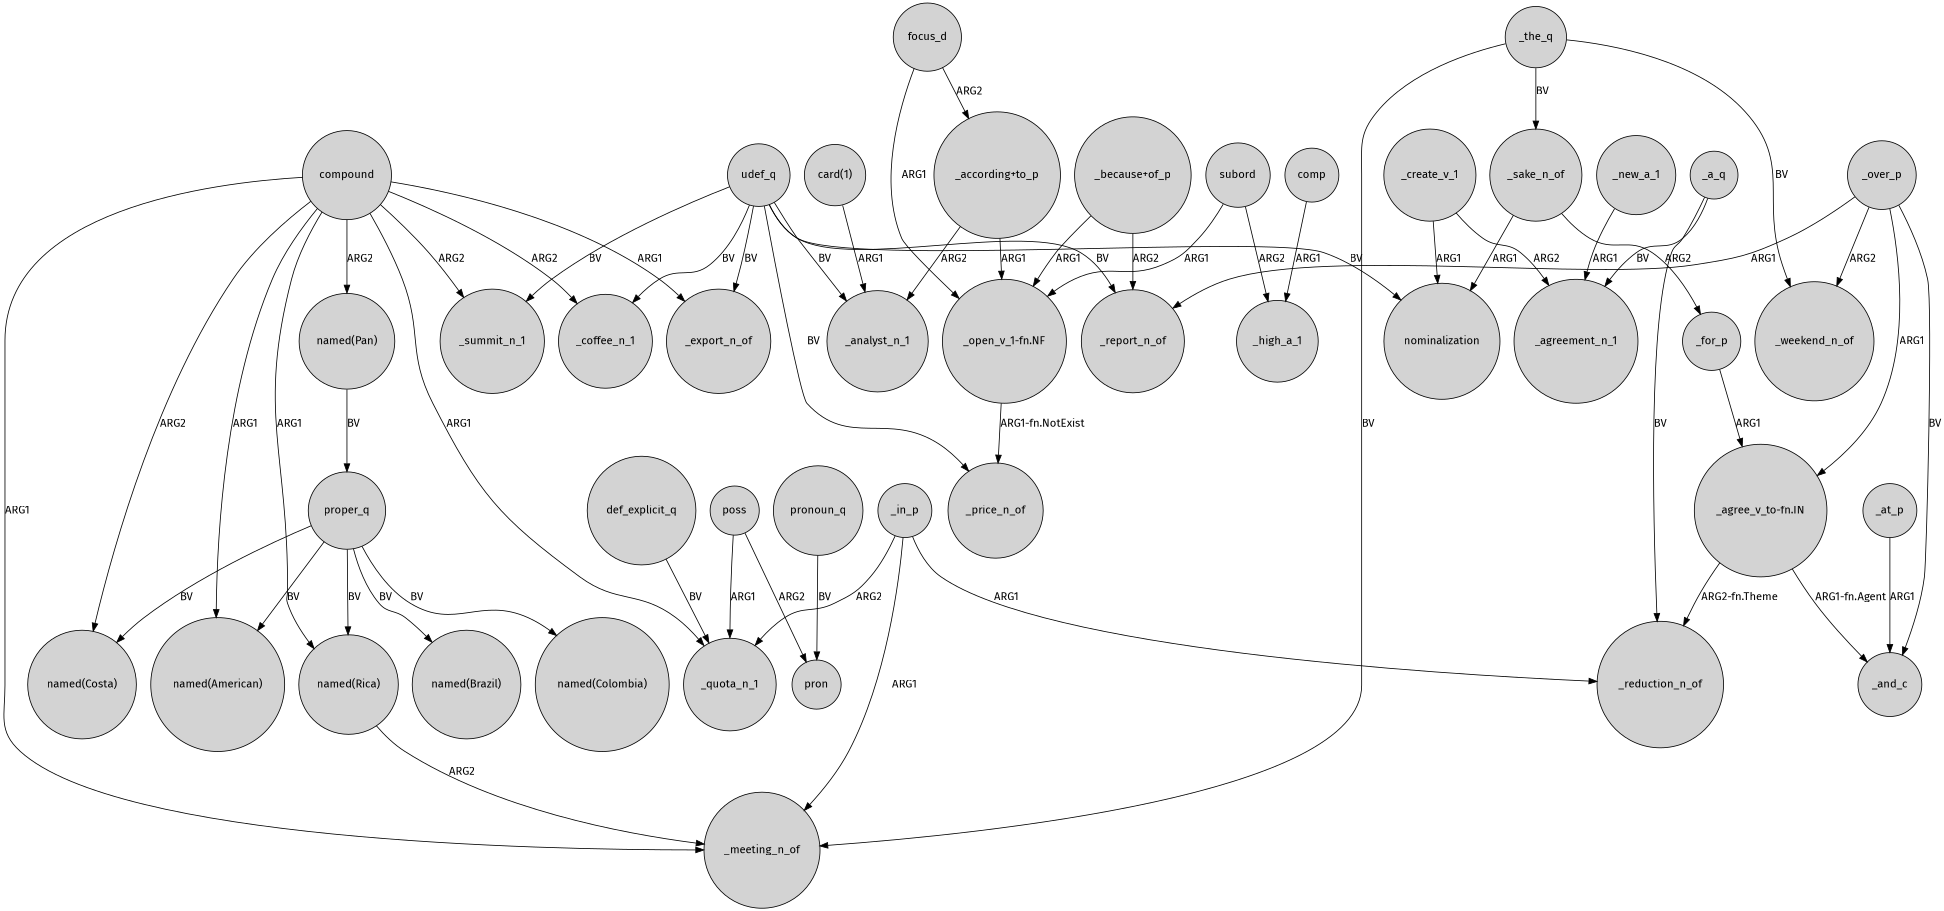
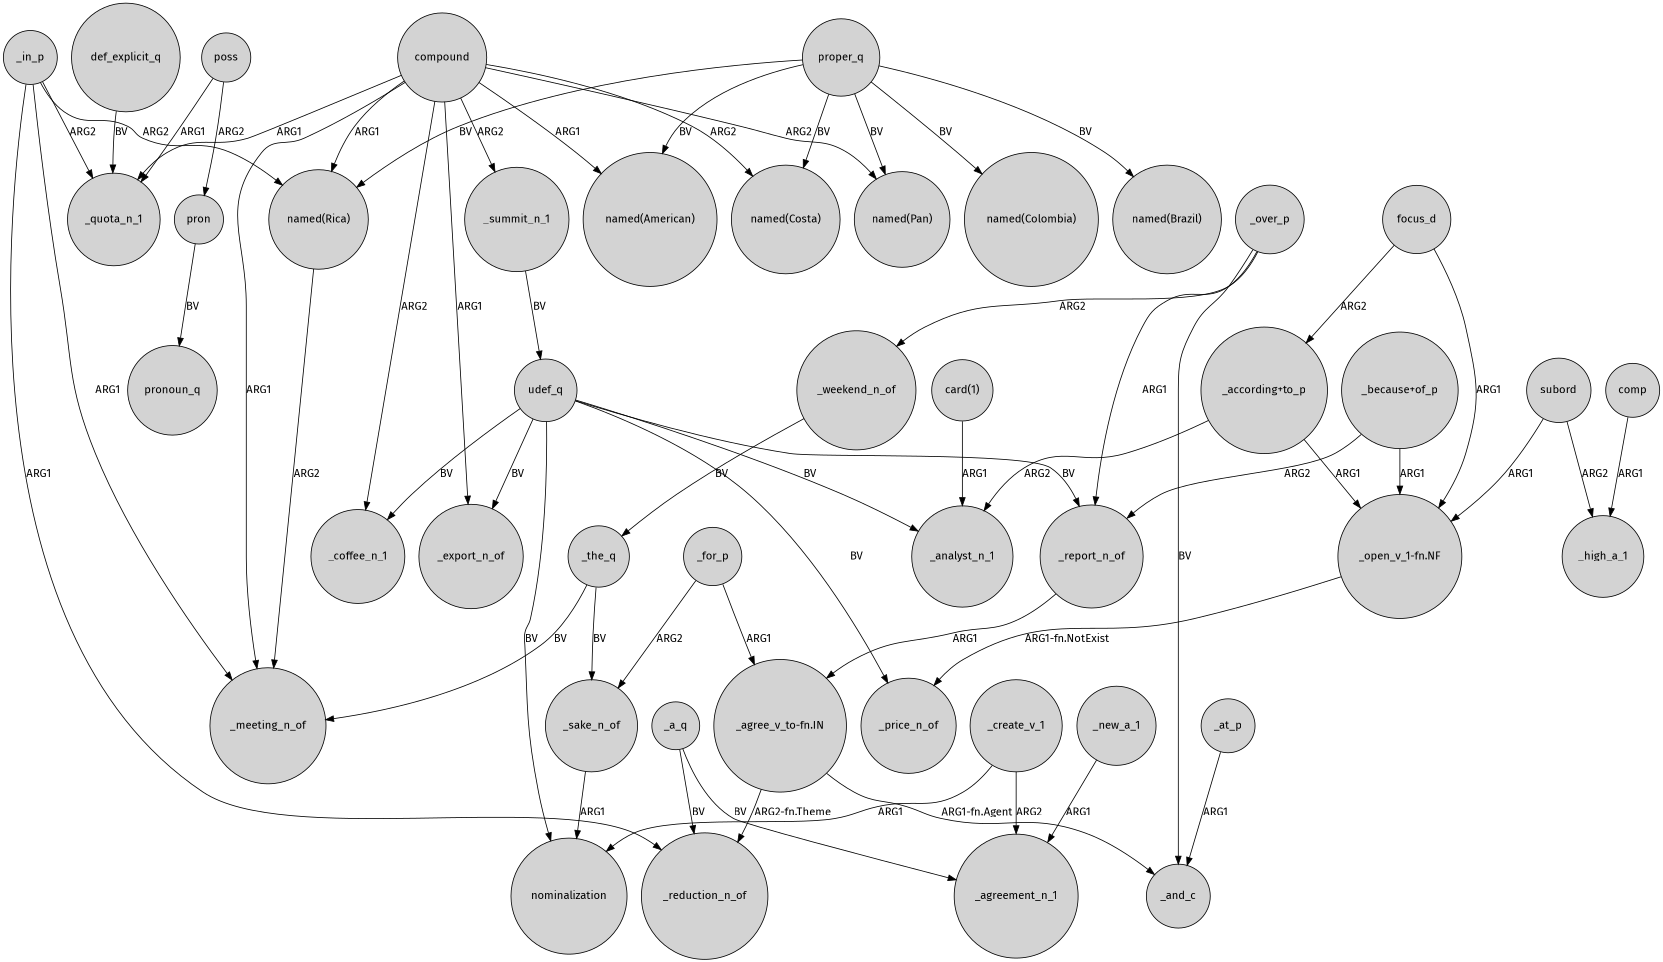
edge "_the_q" -> "_weekend_n_of": reversed
edge "_in_p" -> "named(Rica)": added, label "ARG2"
edge "udef_q" -> "_summit_n_1": reversed
edge "_sake_n_of" -> "_for_p": reversed
edge "_over_p" -> "_agree_v_to-fn.IN": now "_report_n_of" -> "_agree_v_to-fn.IN"
edge "named(Pan)" -> "proper_q": reversed
edge "pronoun_q" -> "pron": reversed
